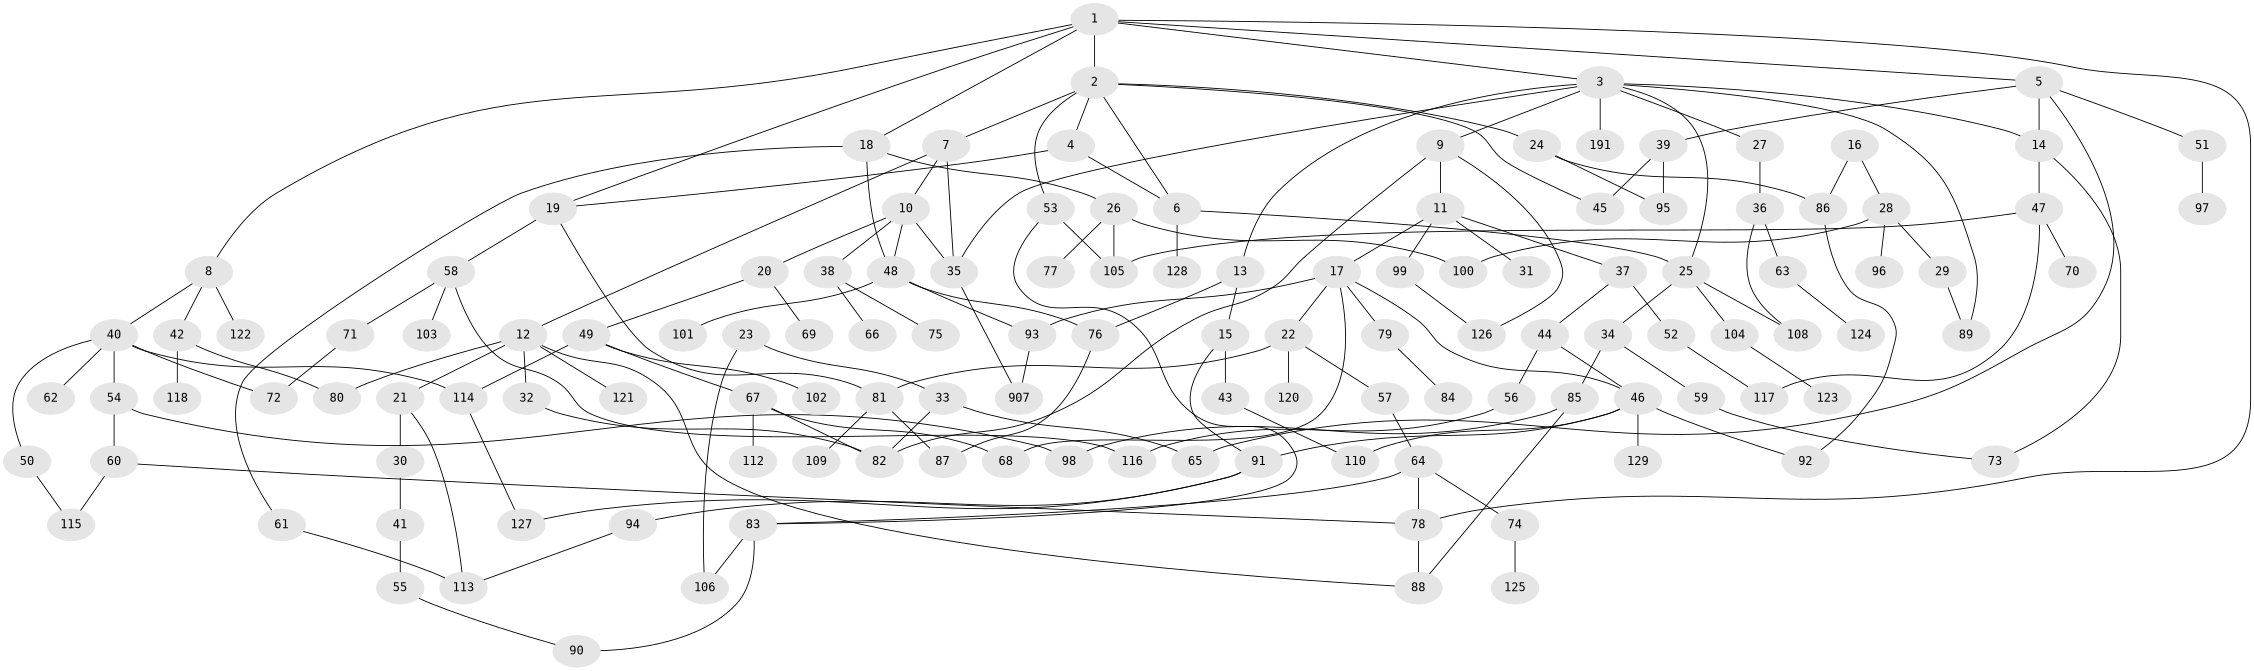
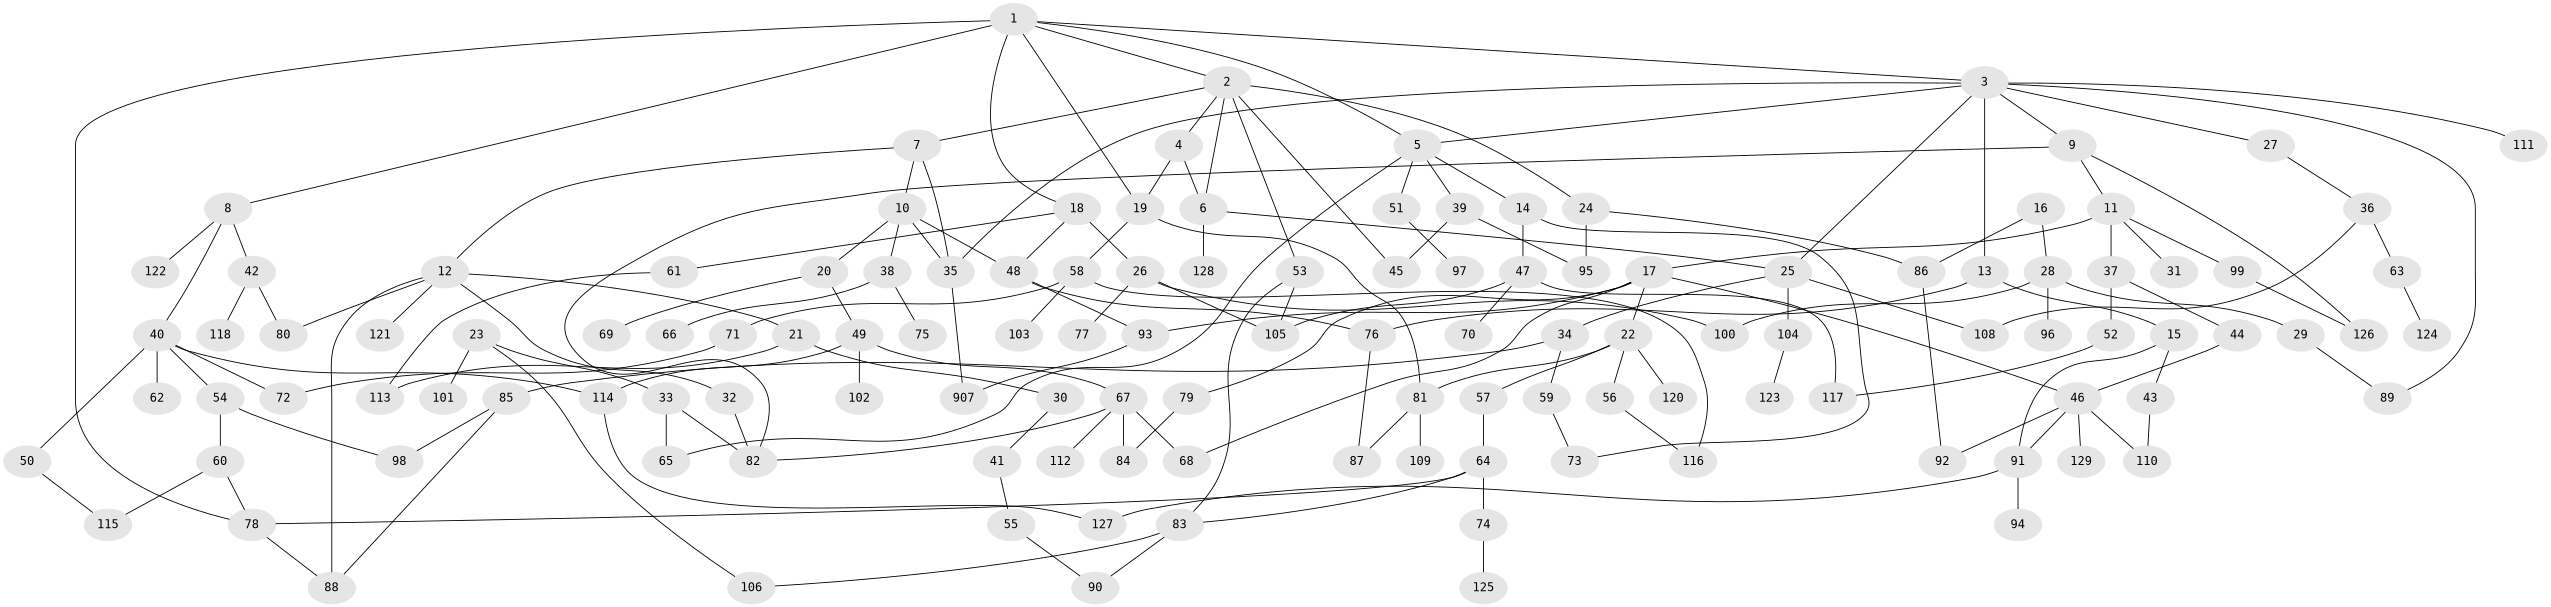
edge "3" -- "14": now "3" -- "5"
node "191": label "191" -> "111"
edge "48" -- "101": now "23" -- "101"
edge "44" -- "56": now "22" -- "56"
edge "67" -- "84": added
edge "94" -- "113": removed
